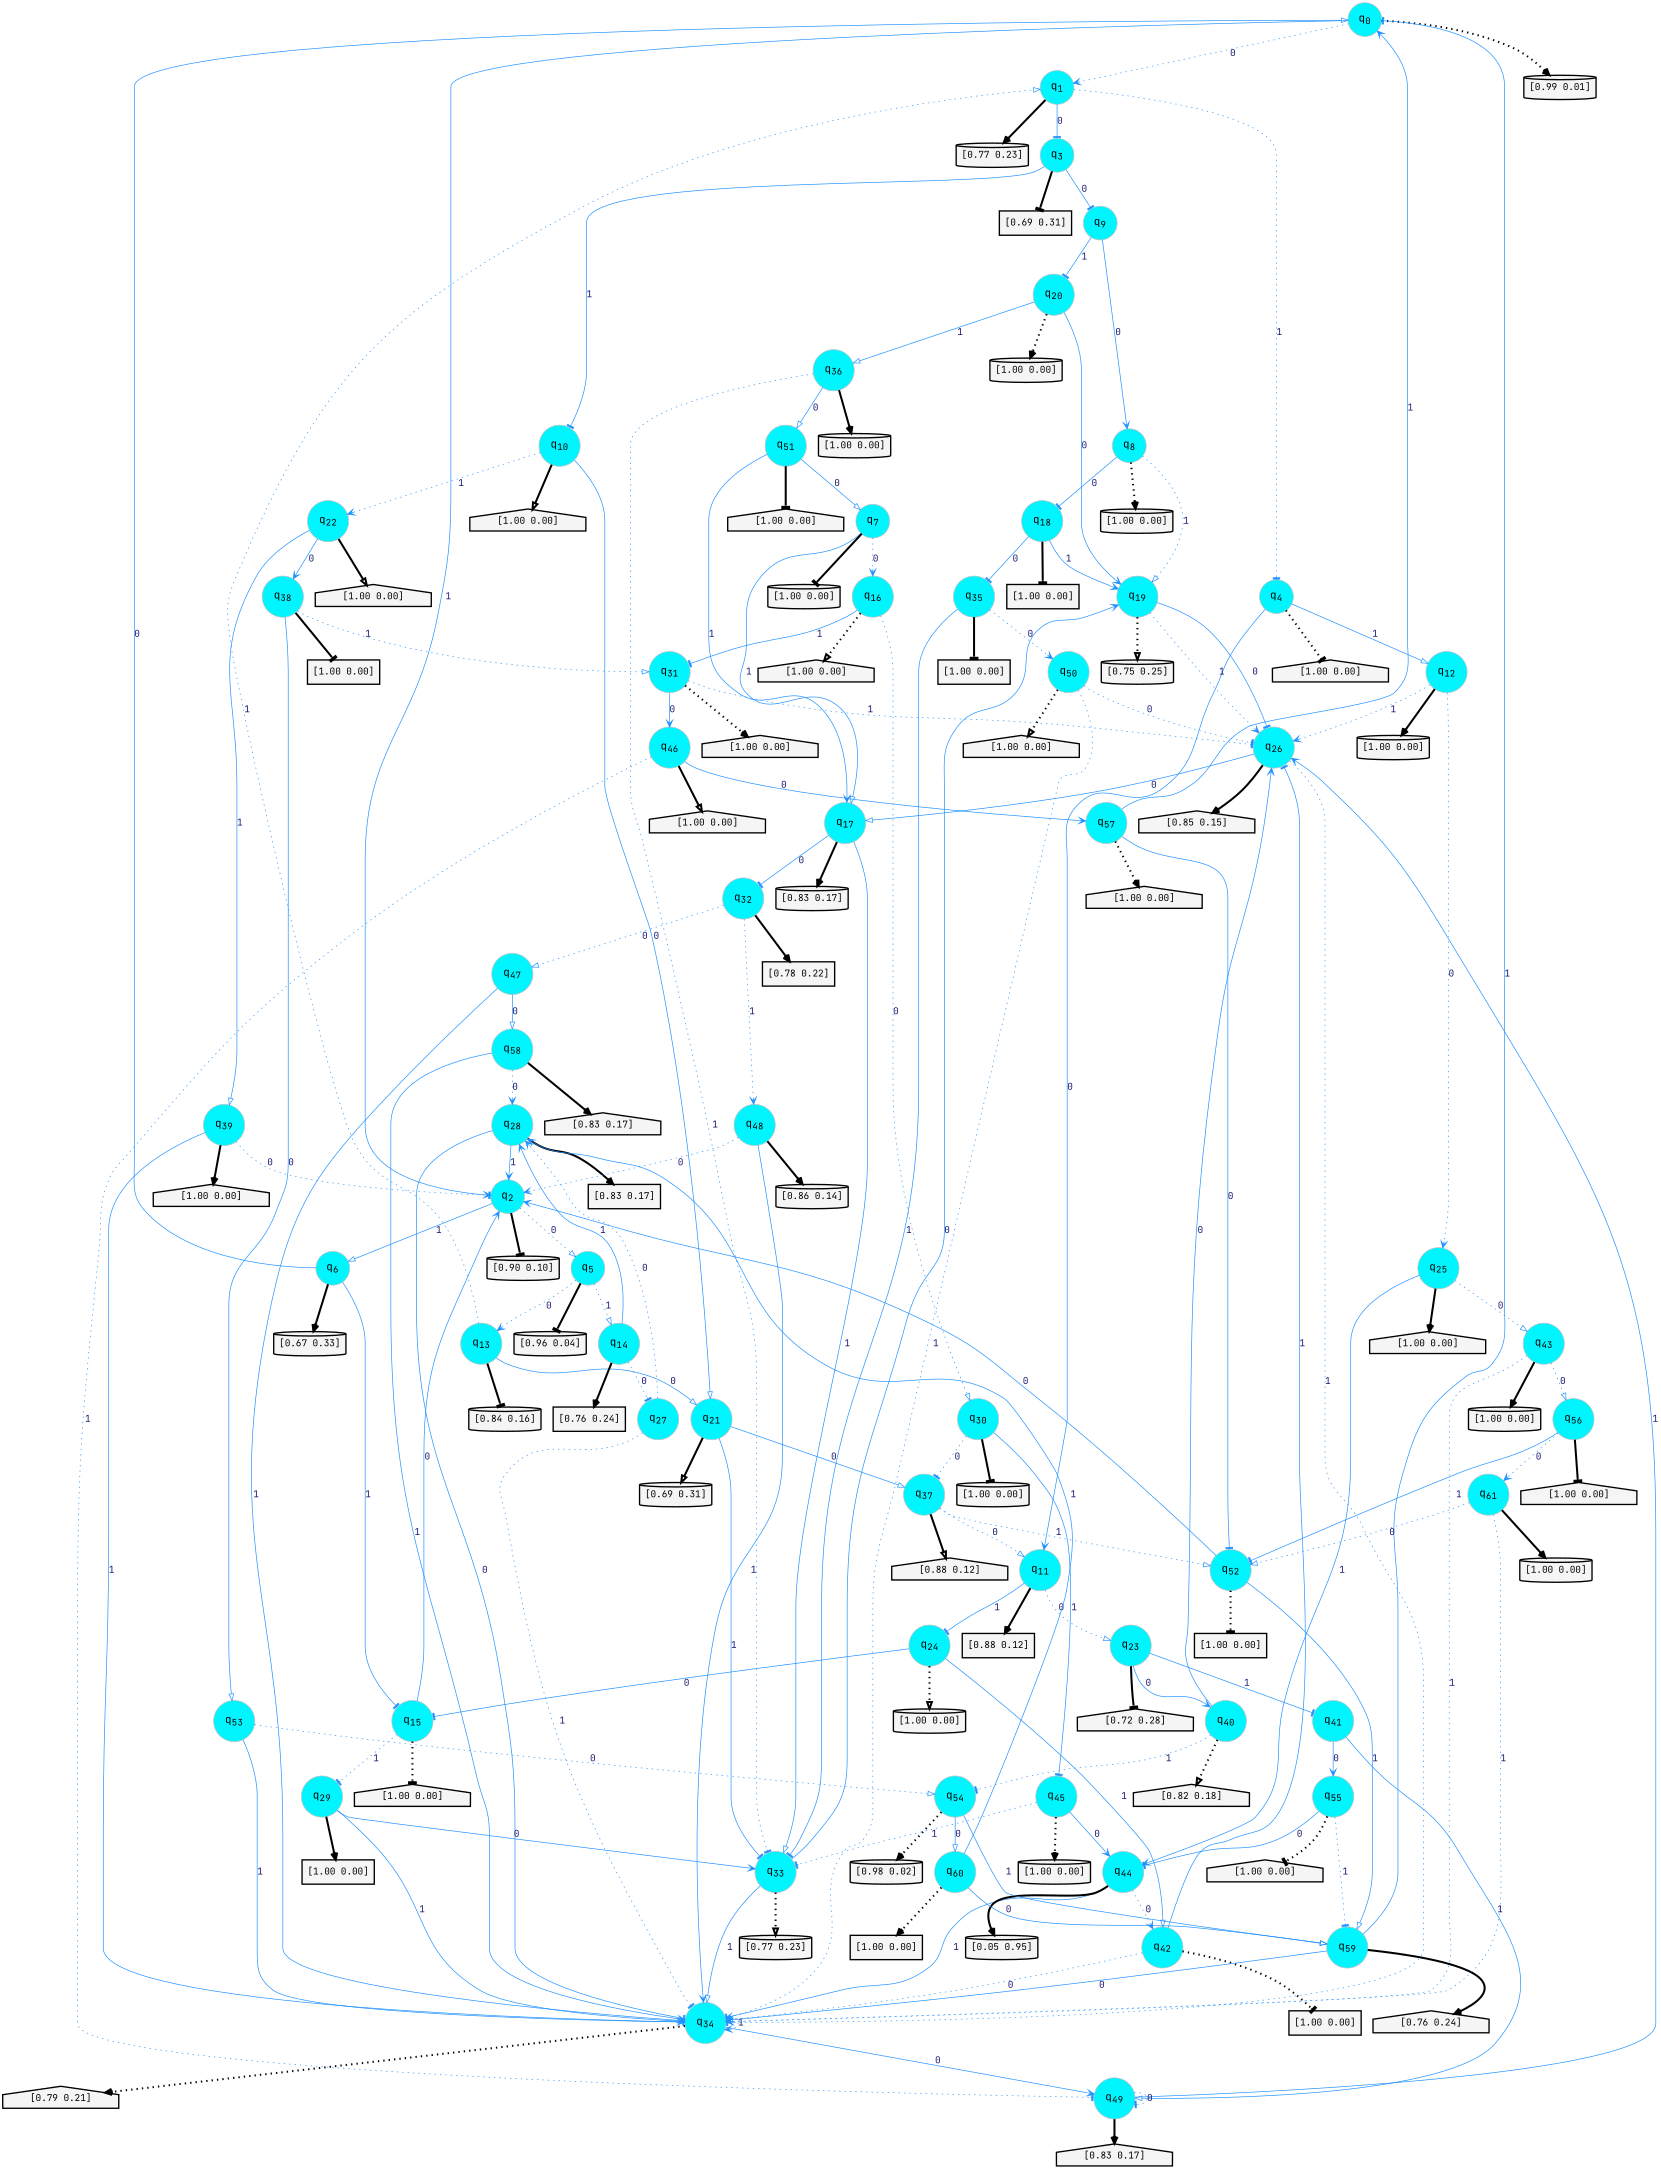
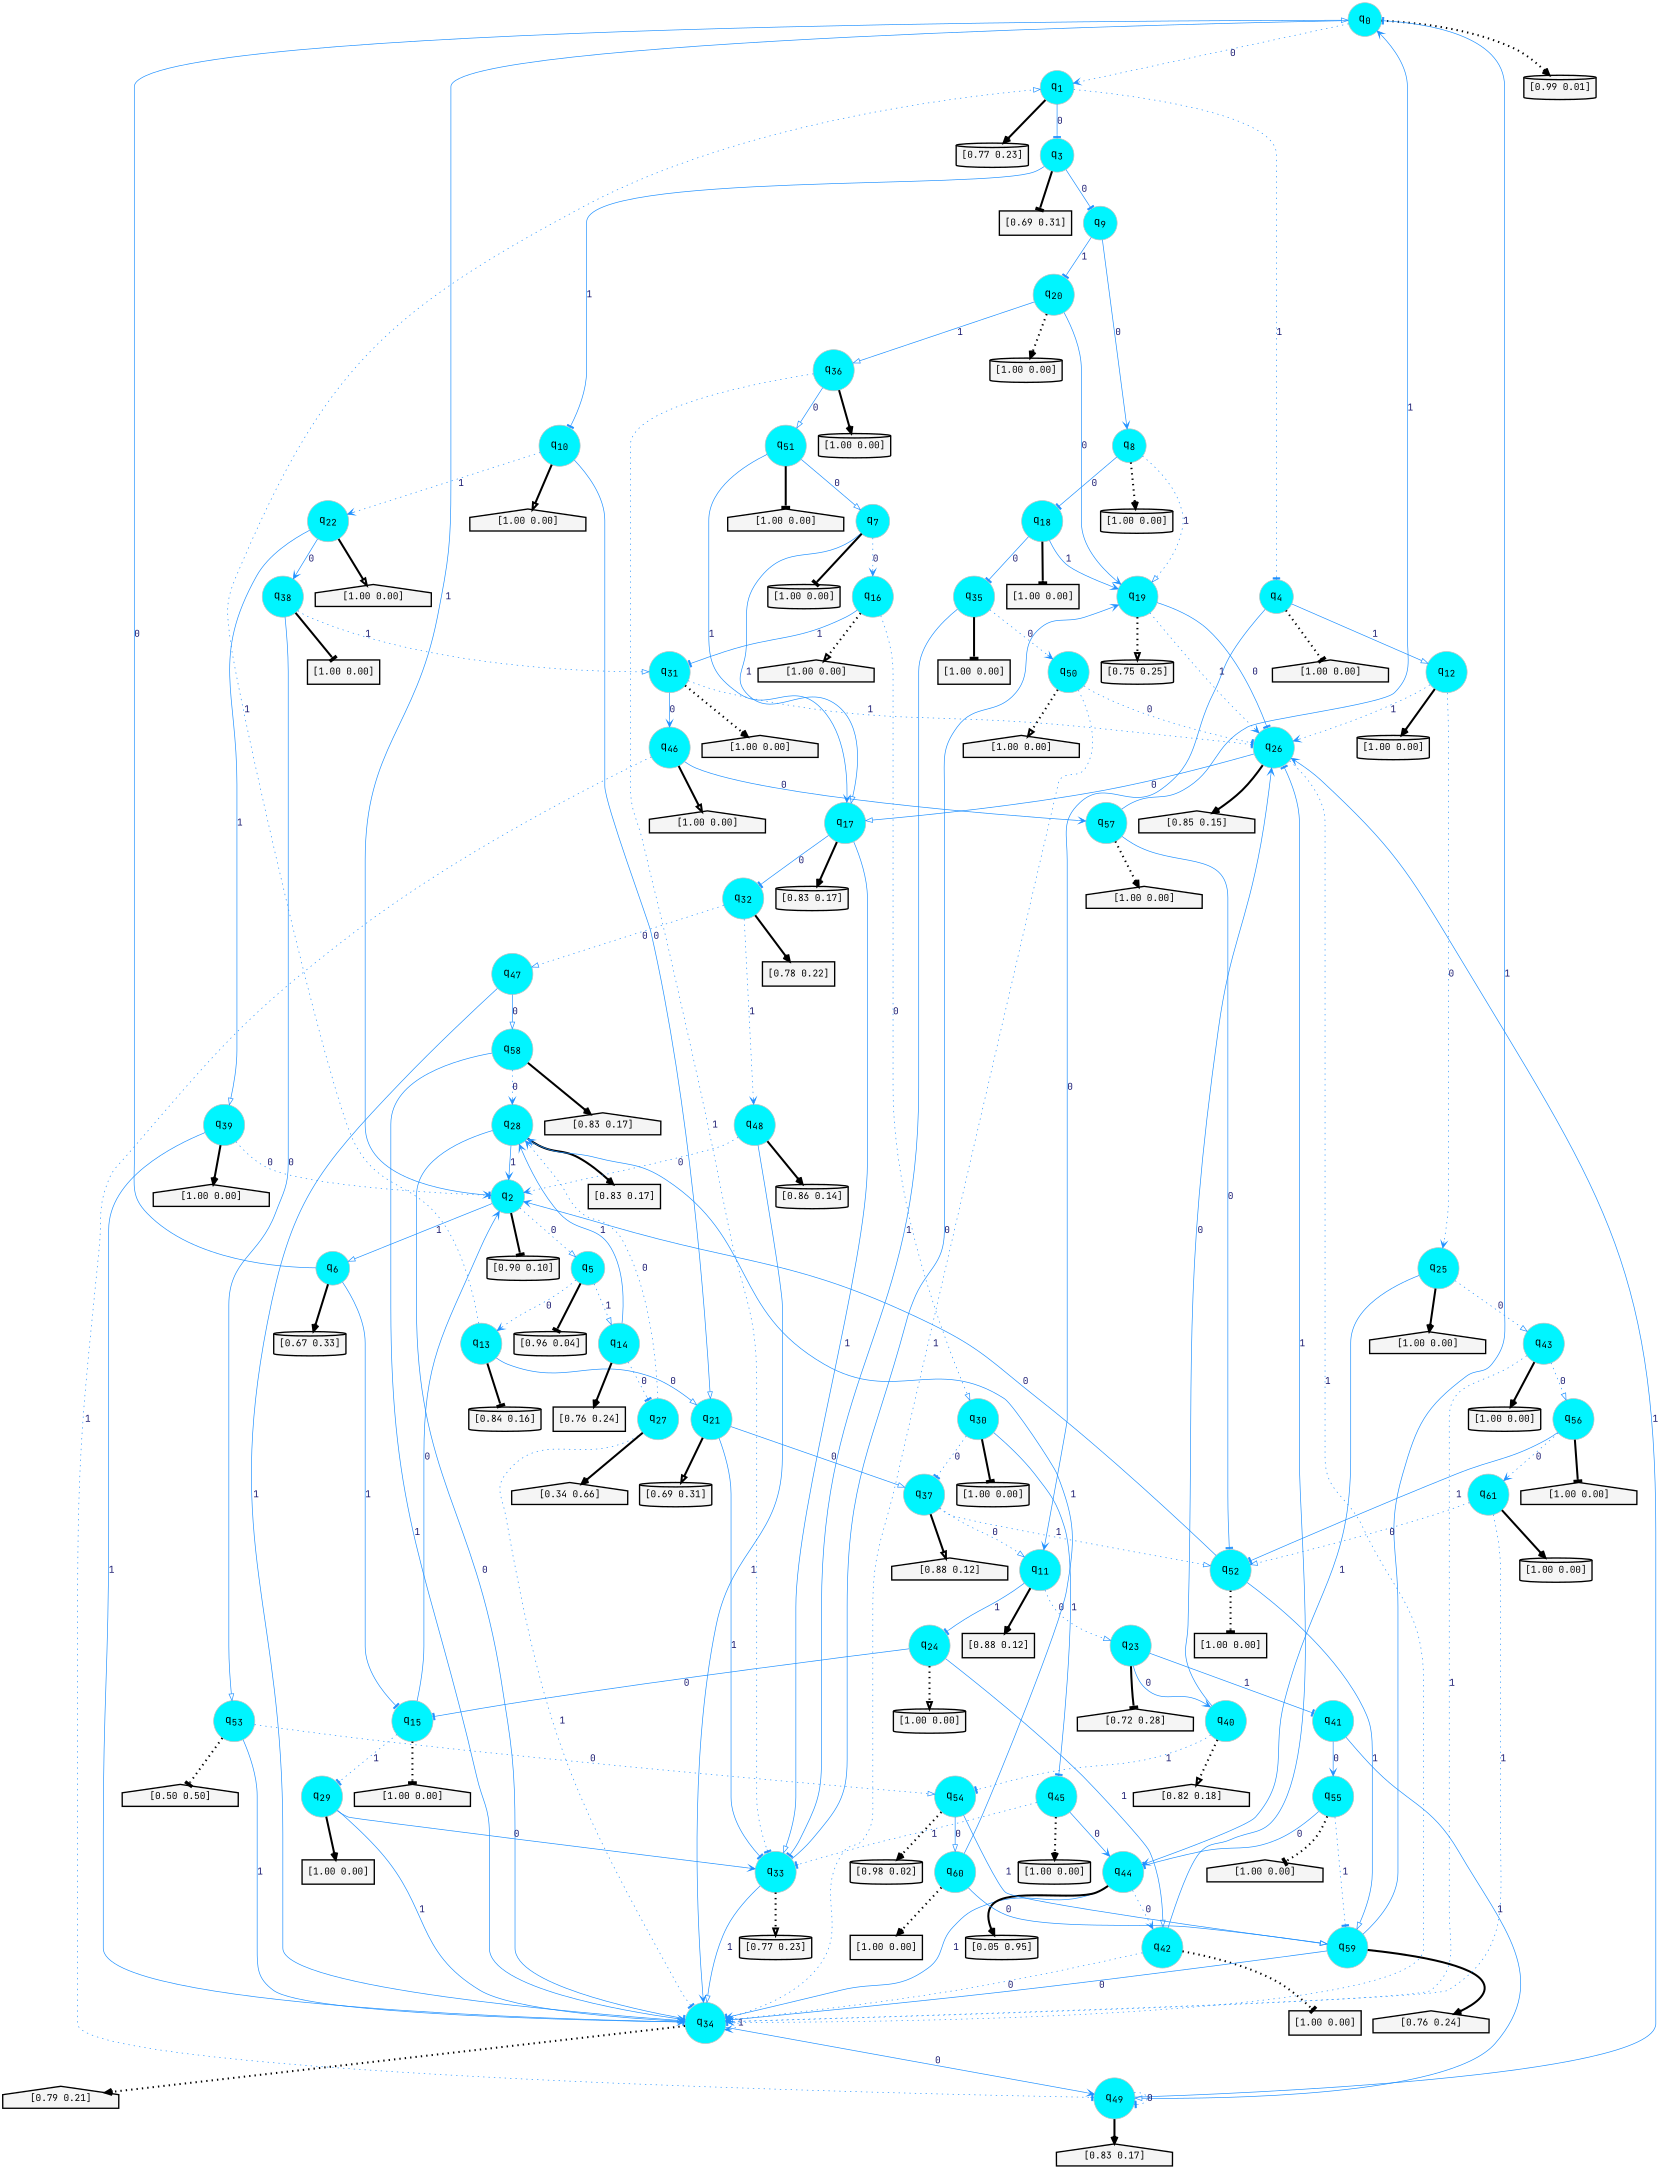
node "[0.34 0.66]": added
node "[0.50 0.50]": added
